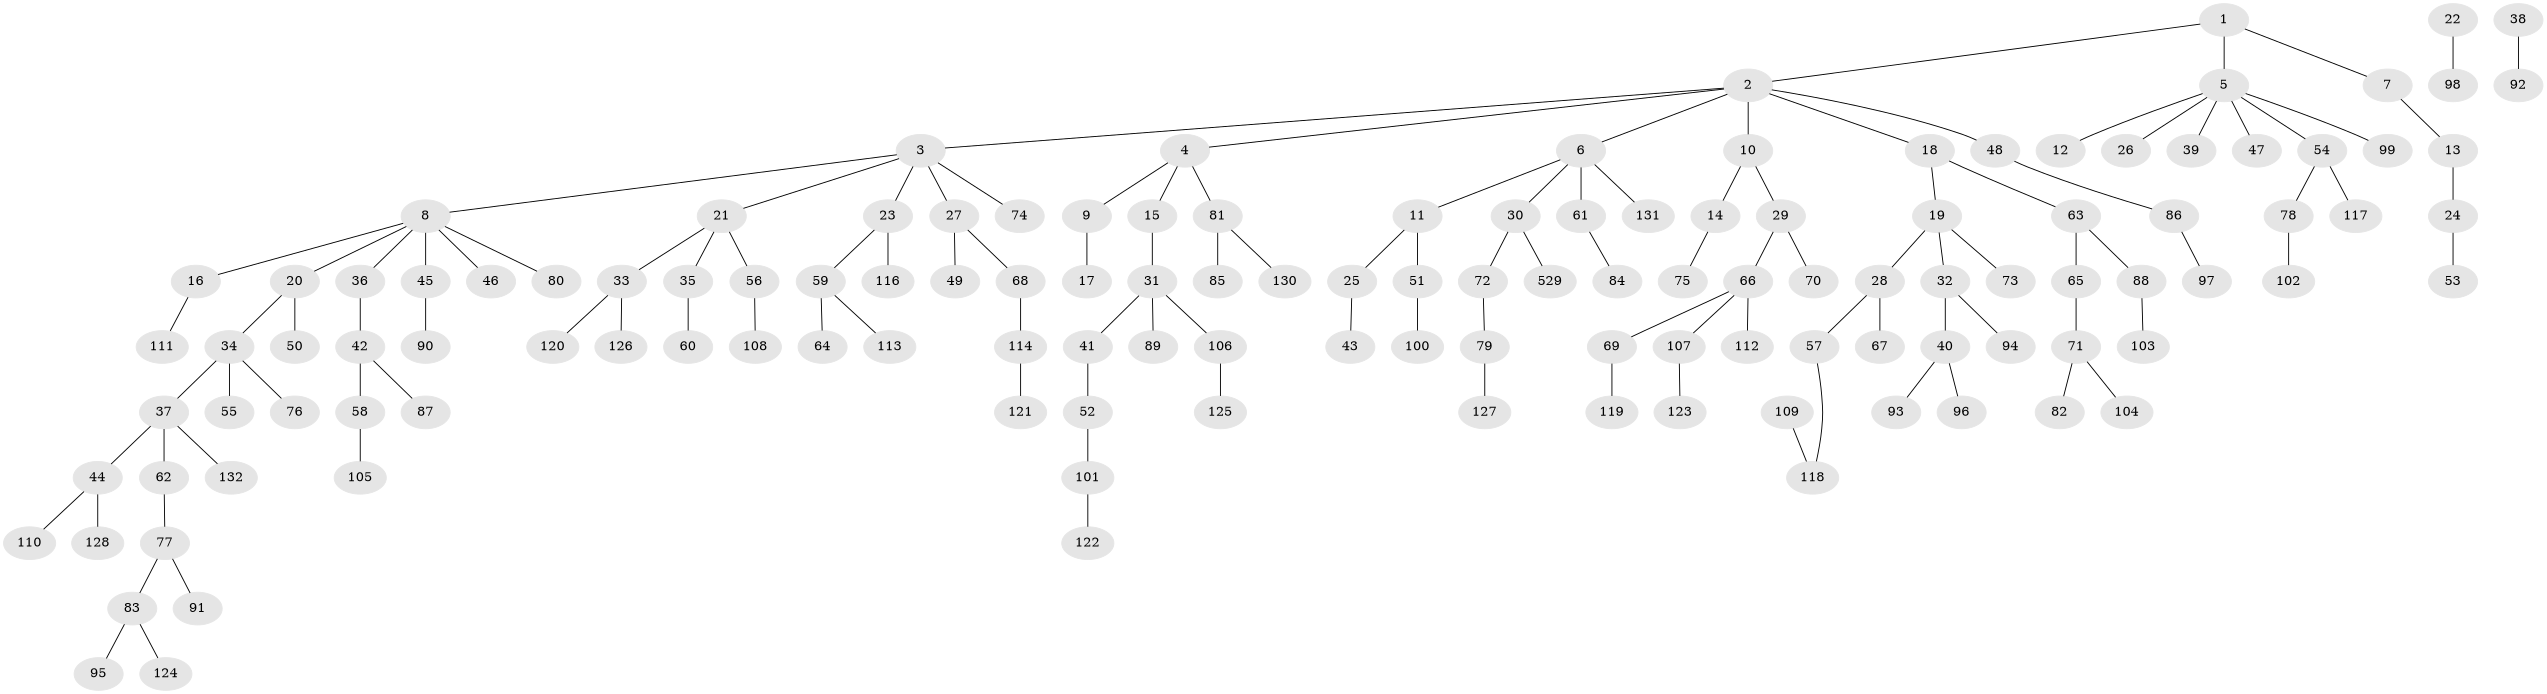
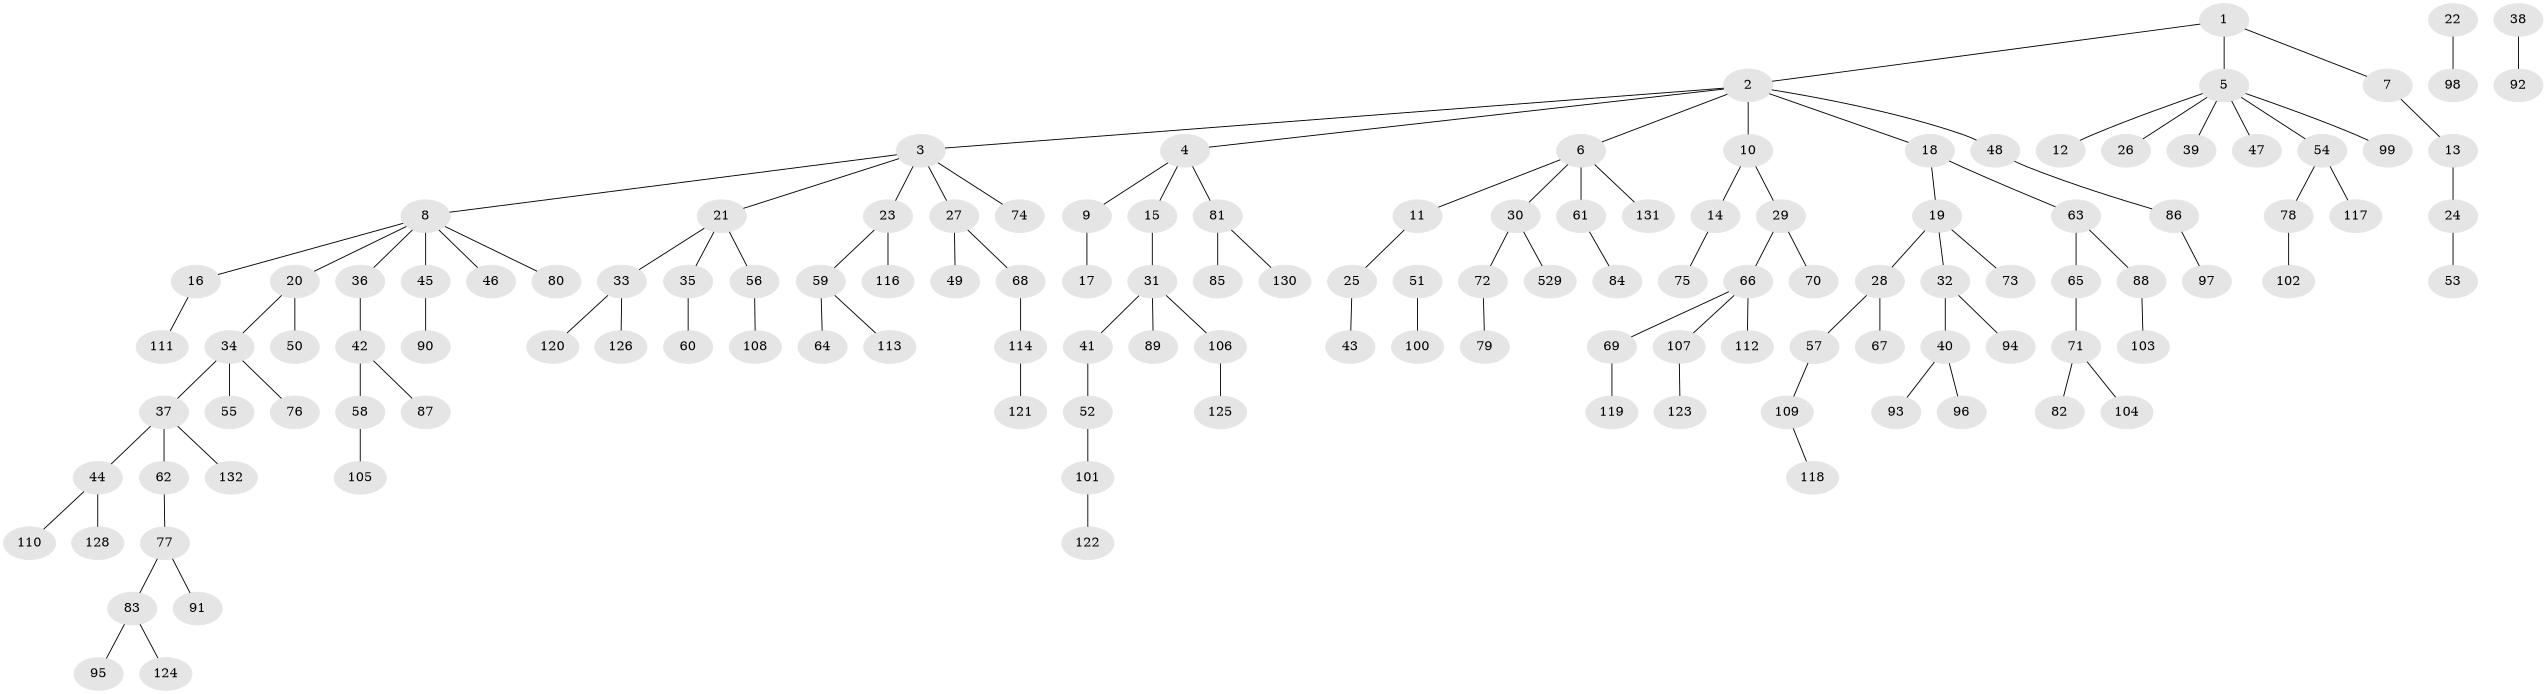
edge "11" -- "51": removed
node "127": removed
edge "57" -- "118": now "57" -- "109"
